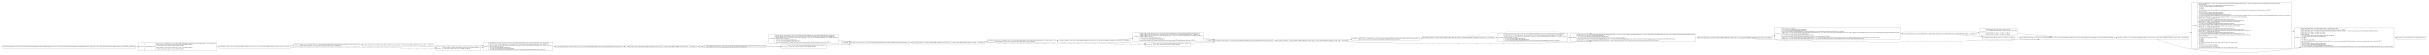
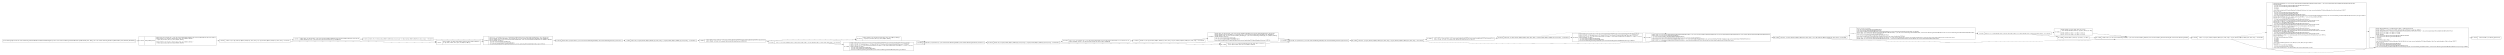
node "10: 0x0027": added
